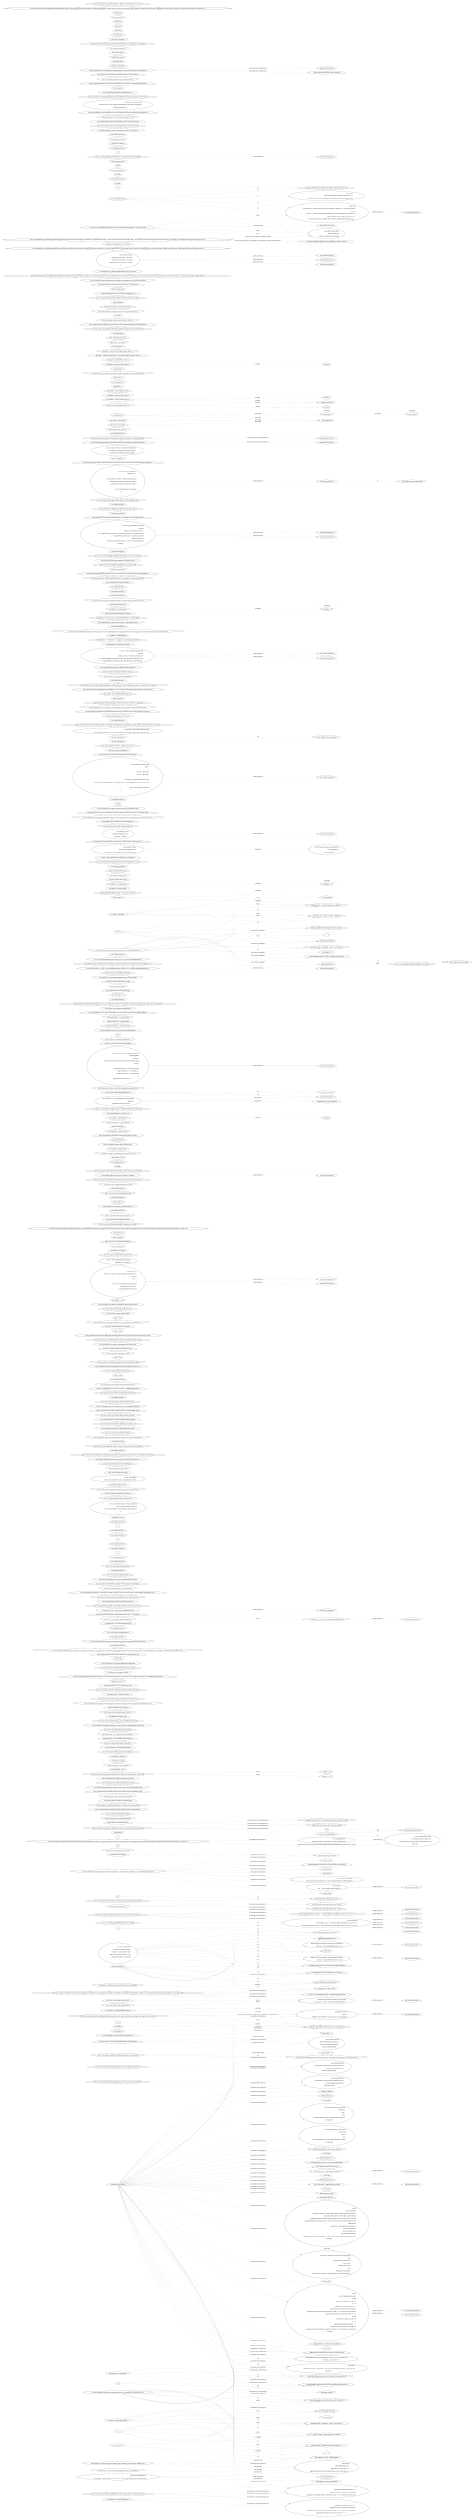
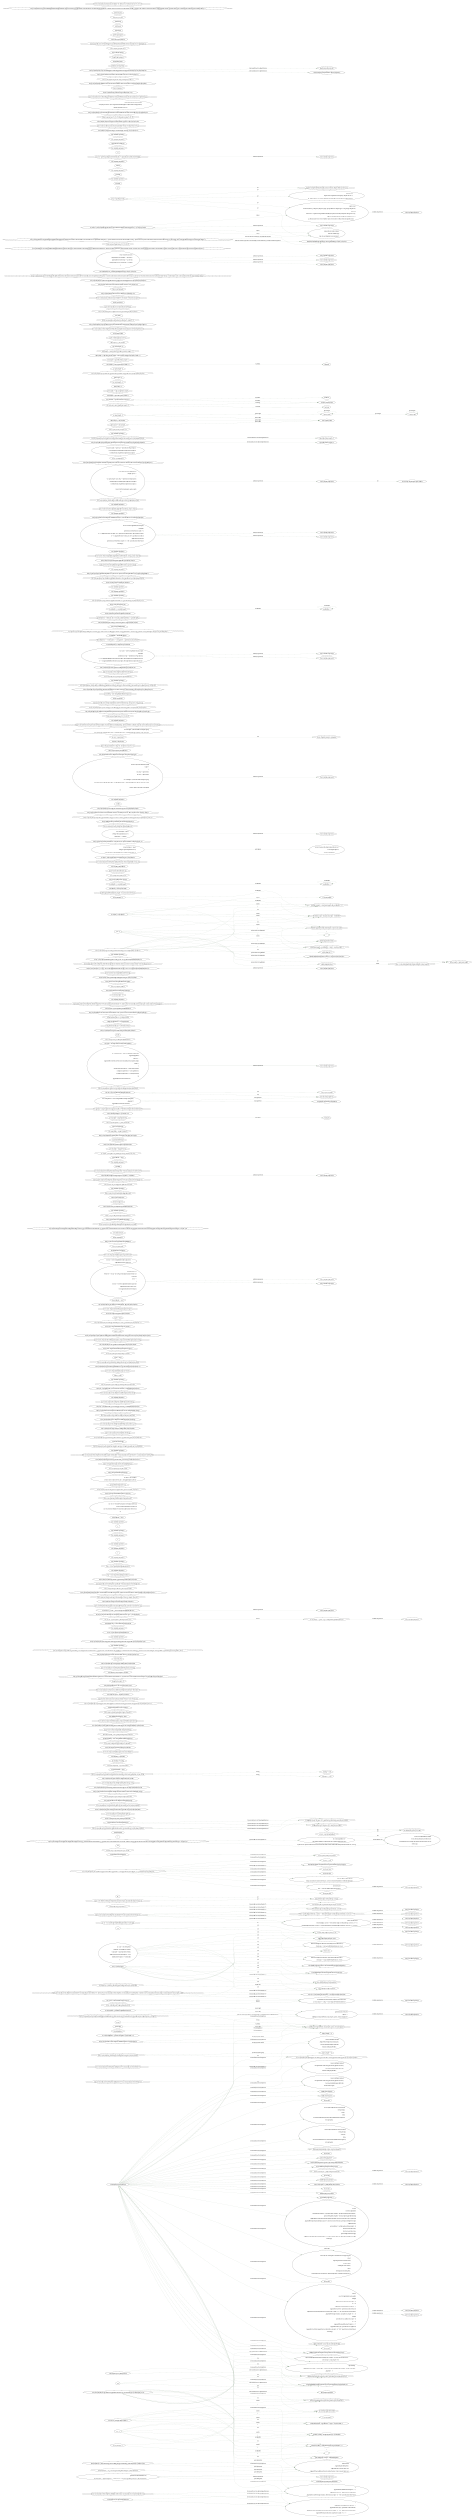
edge "var words = value.Split(' ')" -> "builder.Append(words[i])": added, label "words"
